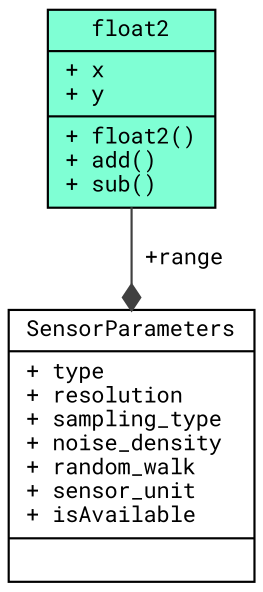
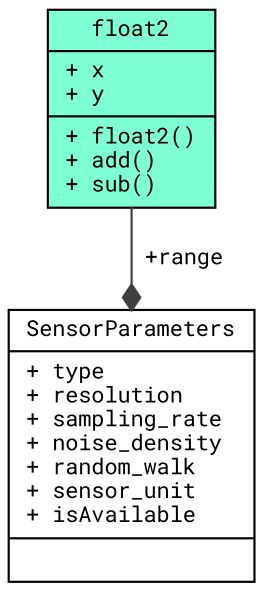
node "SensorParameters": text "+ sampling_type" -> "+ sampling_rate"
